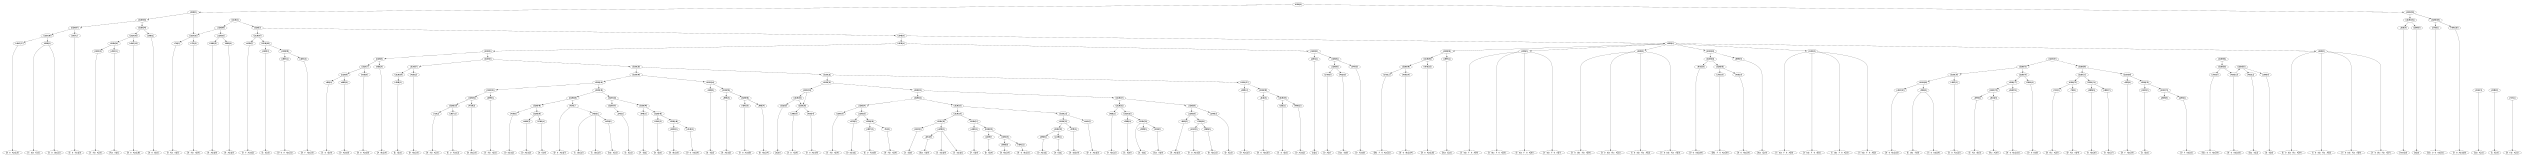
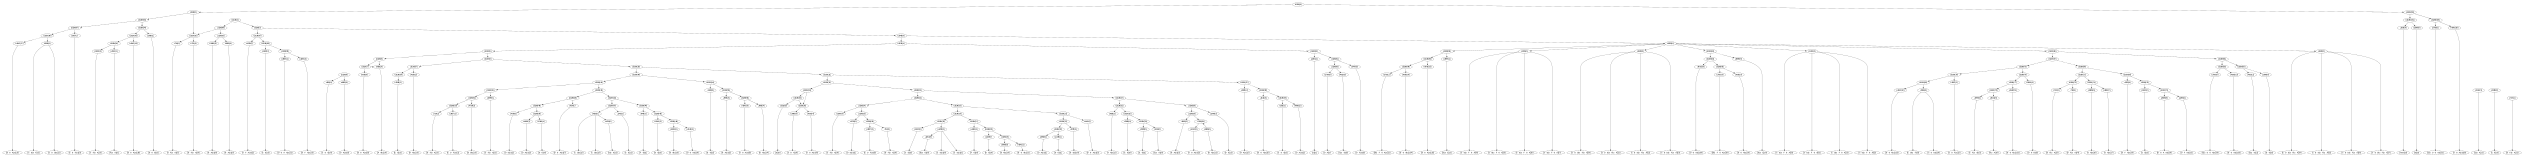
node "L5130(66)": added
edge "L5130(7)" -> "L5130(8)": now "L5130(7)" -> "L4181(0)"
edge "L4142(13)" -> "L5130(83)": now "L5130(81)" -> "L5130(83)"
edge "L4142(7)" -> "L4292(1)": now "L5130(47)" -> "L4292(1)"
edge "L5130(30)" -> "L3665(1)": reversed
edge "L5130(33)" -> "[E  G](1)": now "L2188(1)" -> "[E  G](1)"
node "[D  G  A  Ais](0)": added
